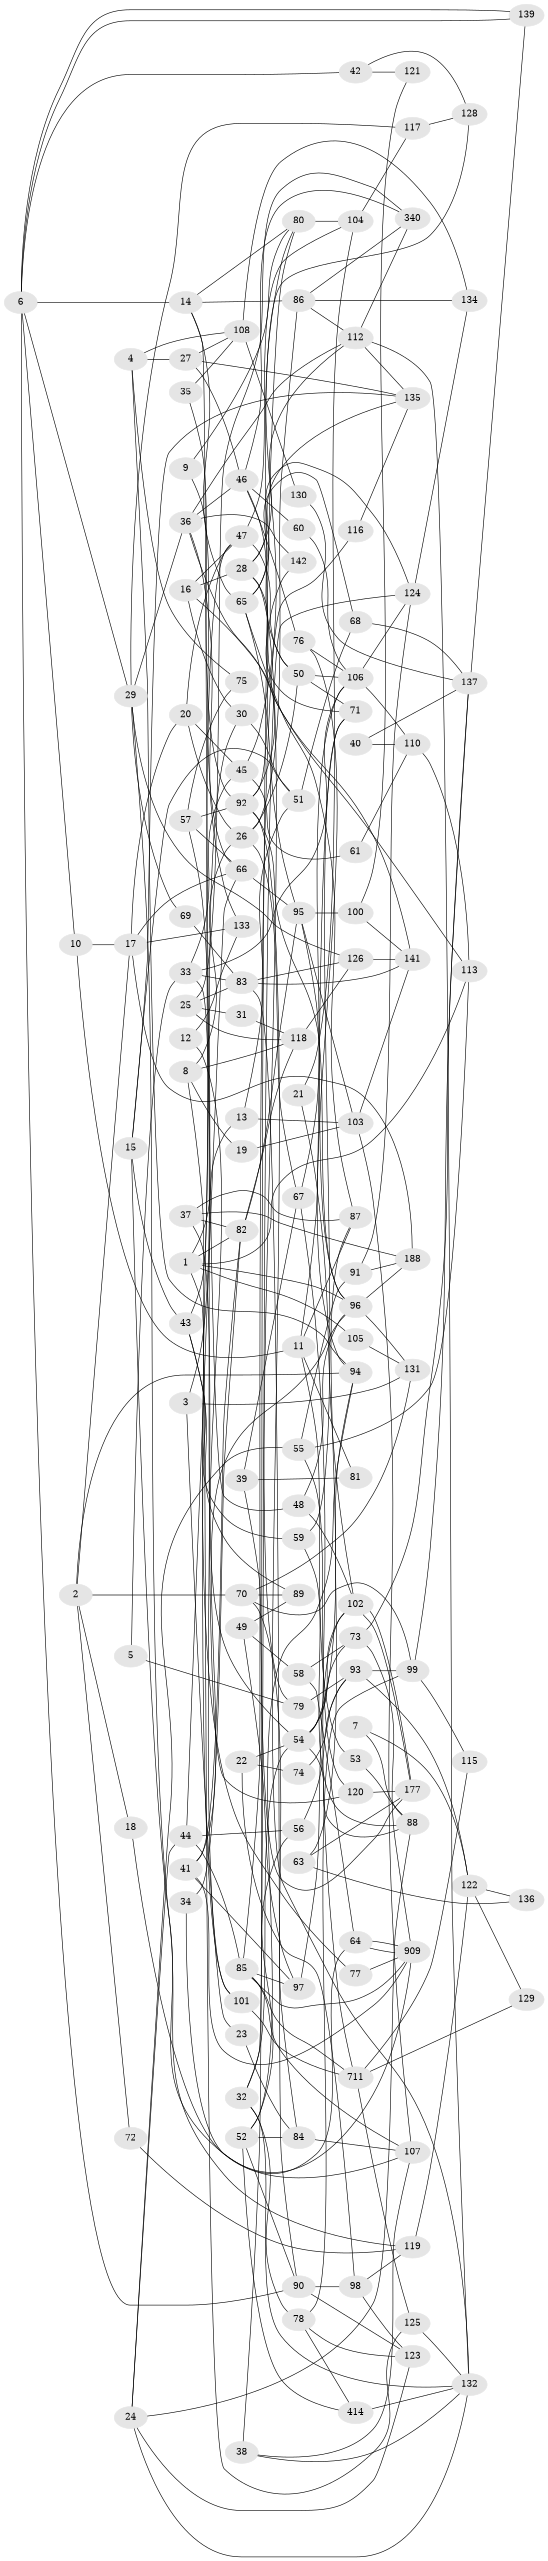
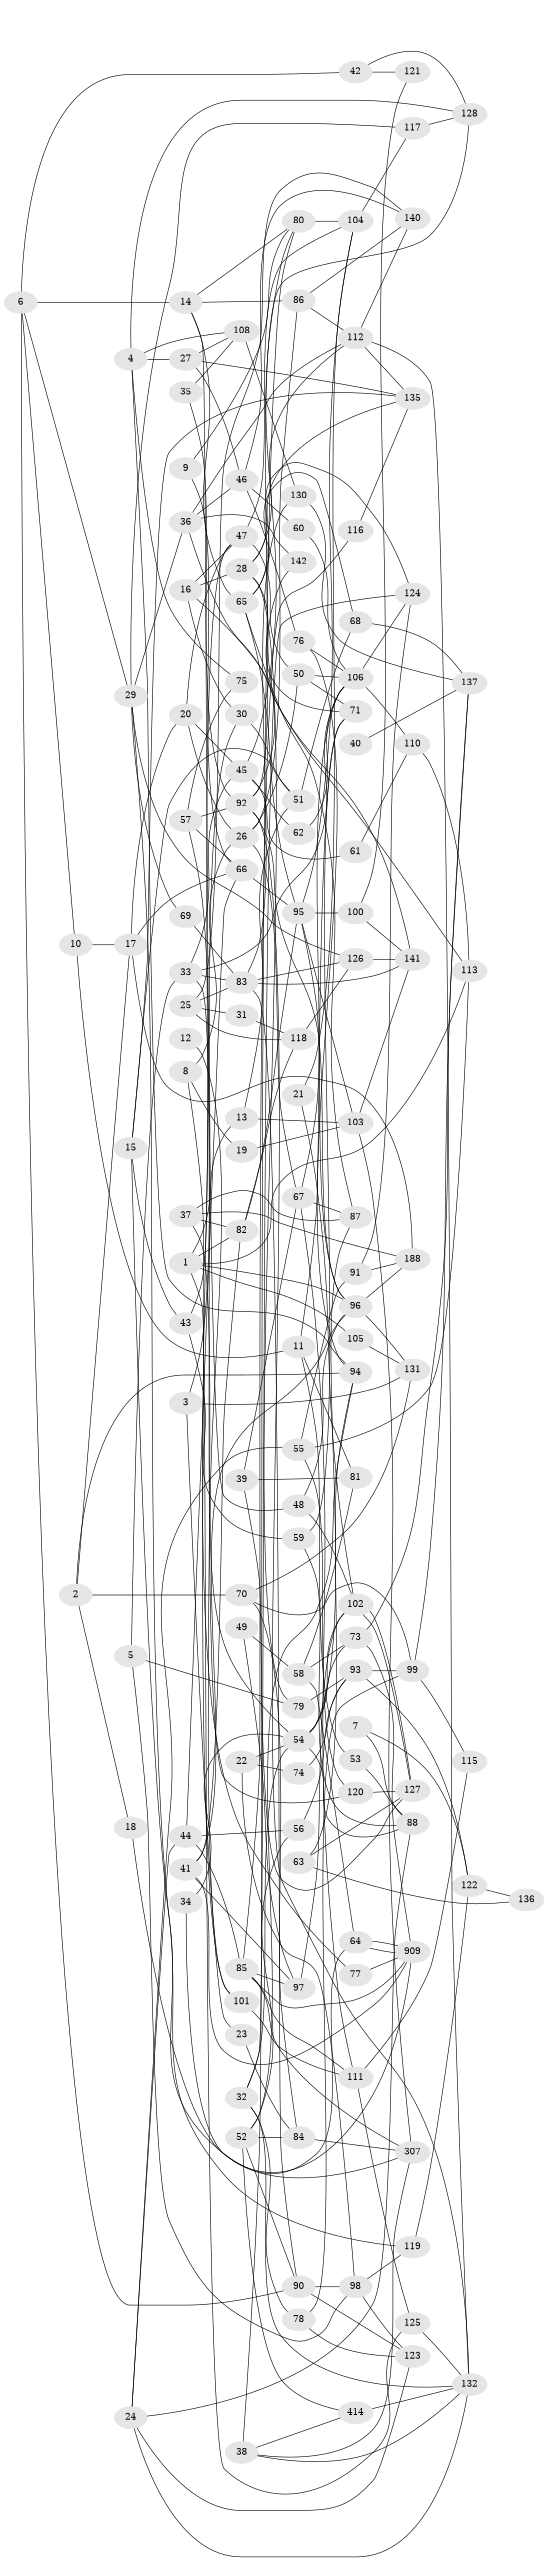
node "139": removed
edge "128" -- "4": added
node "340": label "340" -> "140"
node "134": removed
edge "104" -- "95": added
edge "46" -- "50": removed
edge "130" -- "83": added
edge "40" -- "110": removed
node "62": added
node "133": removed
edge "118" -- "8": removed
edge "87" -- "11": now "87" -- "67"
edge "82" -- "34": now "54" -- "34"
edge "81" -- "58": added
node "89": removed
node "177": label "177" -> "127"
node "129": removed
node "711": label "711" -> "111"
edge "5" -- "98": added
node "72": removed
node "107": label "107" -> "307"
edge "78" -- "414": now "38" -- "414"
